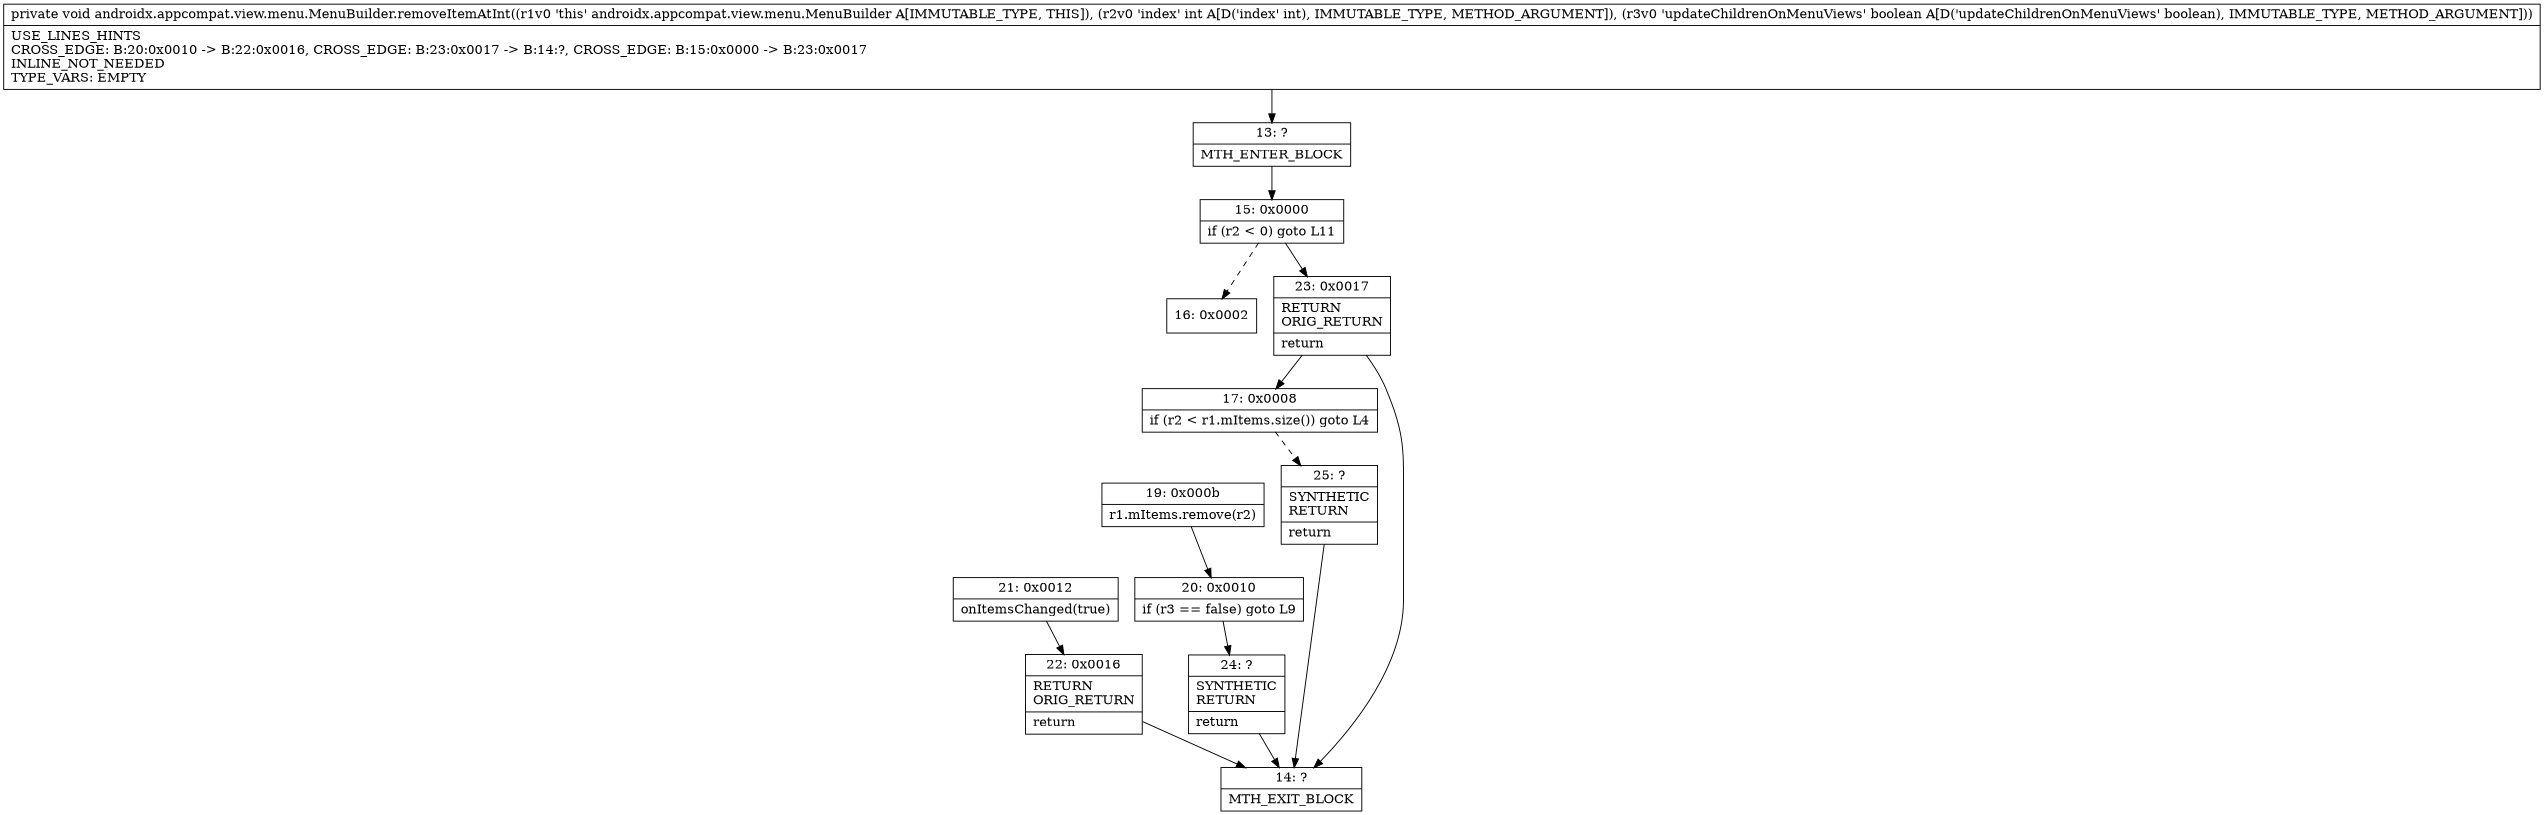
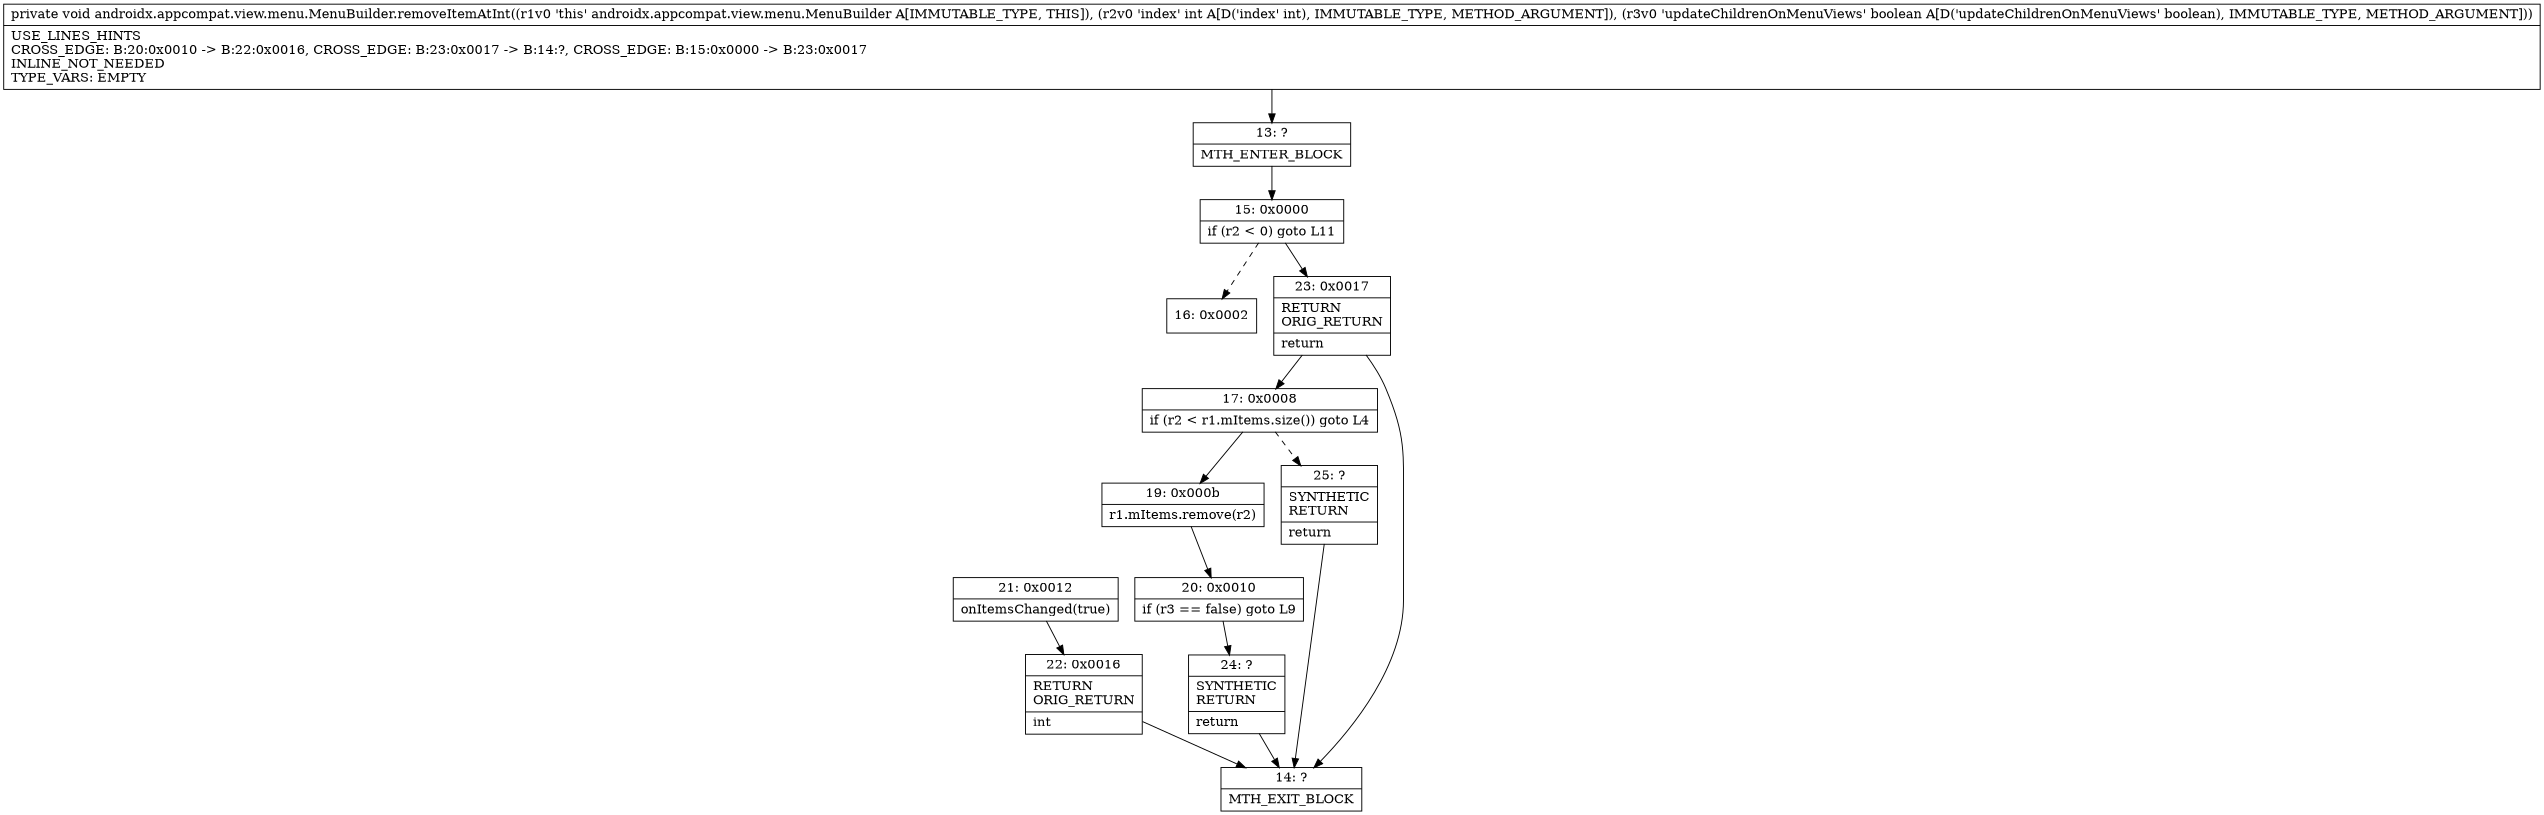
edge "17: 0x0008" -> "19: 0x000b": added
node "22: 0x0016": text "return" -> "int"
